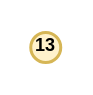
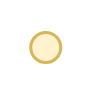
node "13": removed
